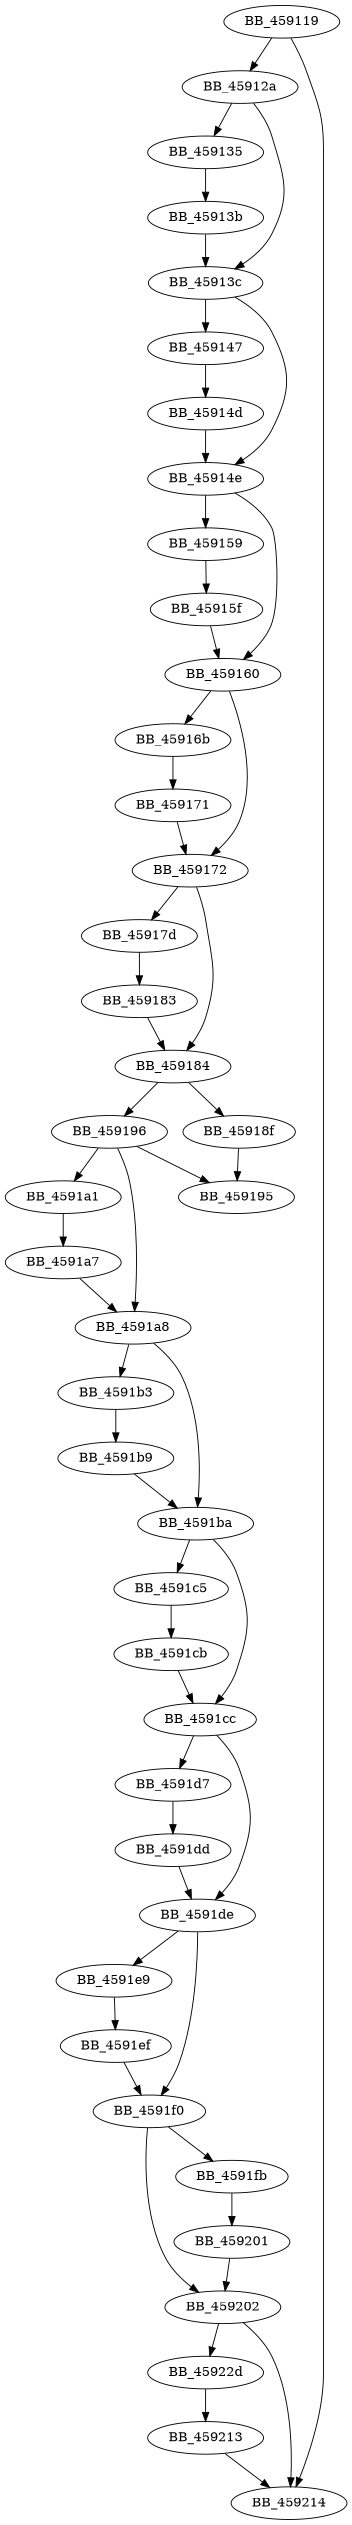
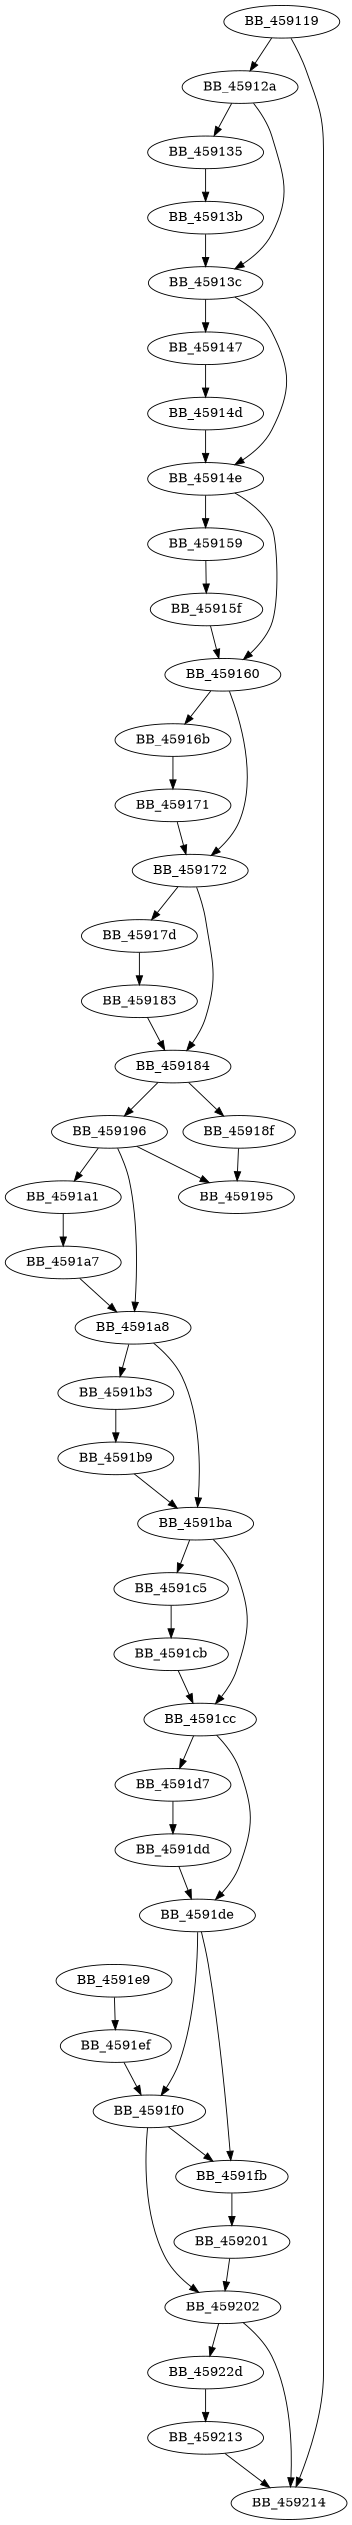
edge "BB_4591de" -> "BB_4591e9": now "BB_4591de" -> "BB_4591fb"
